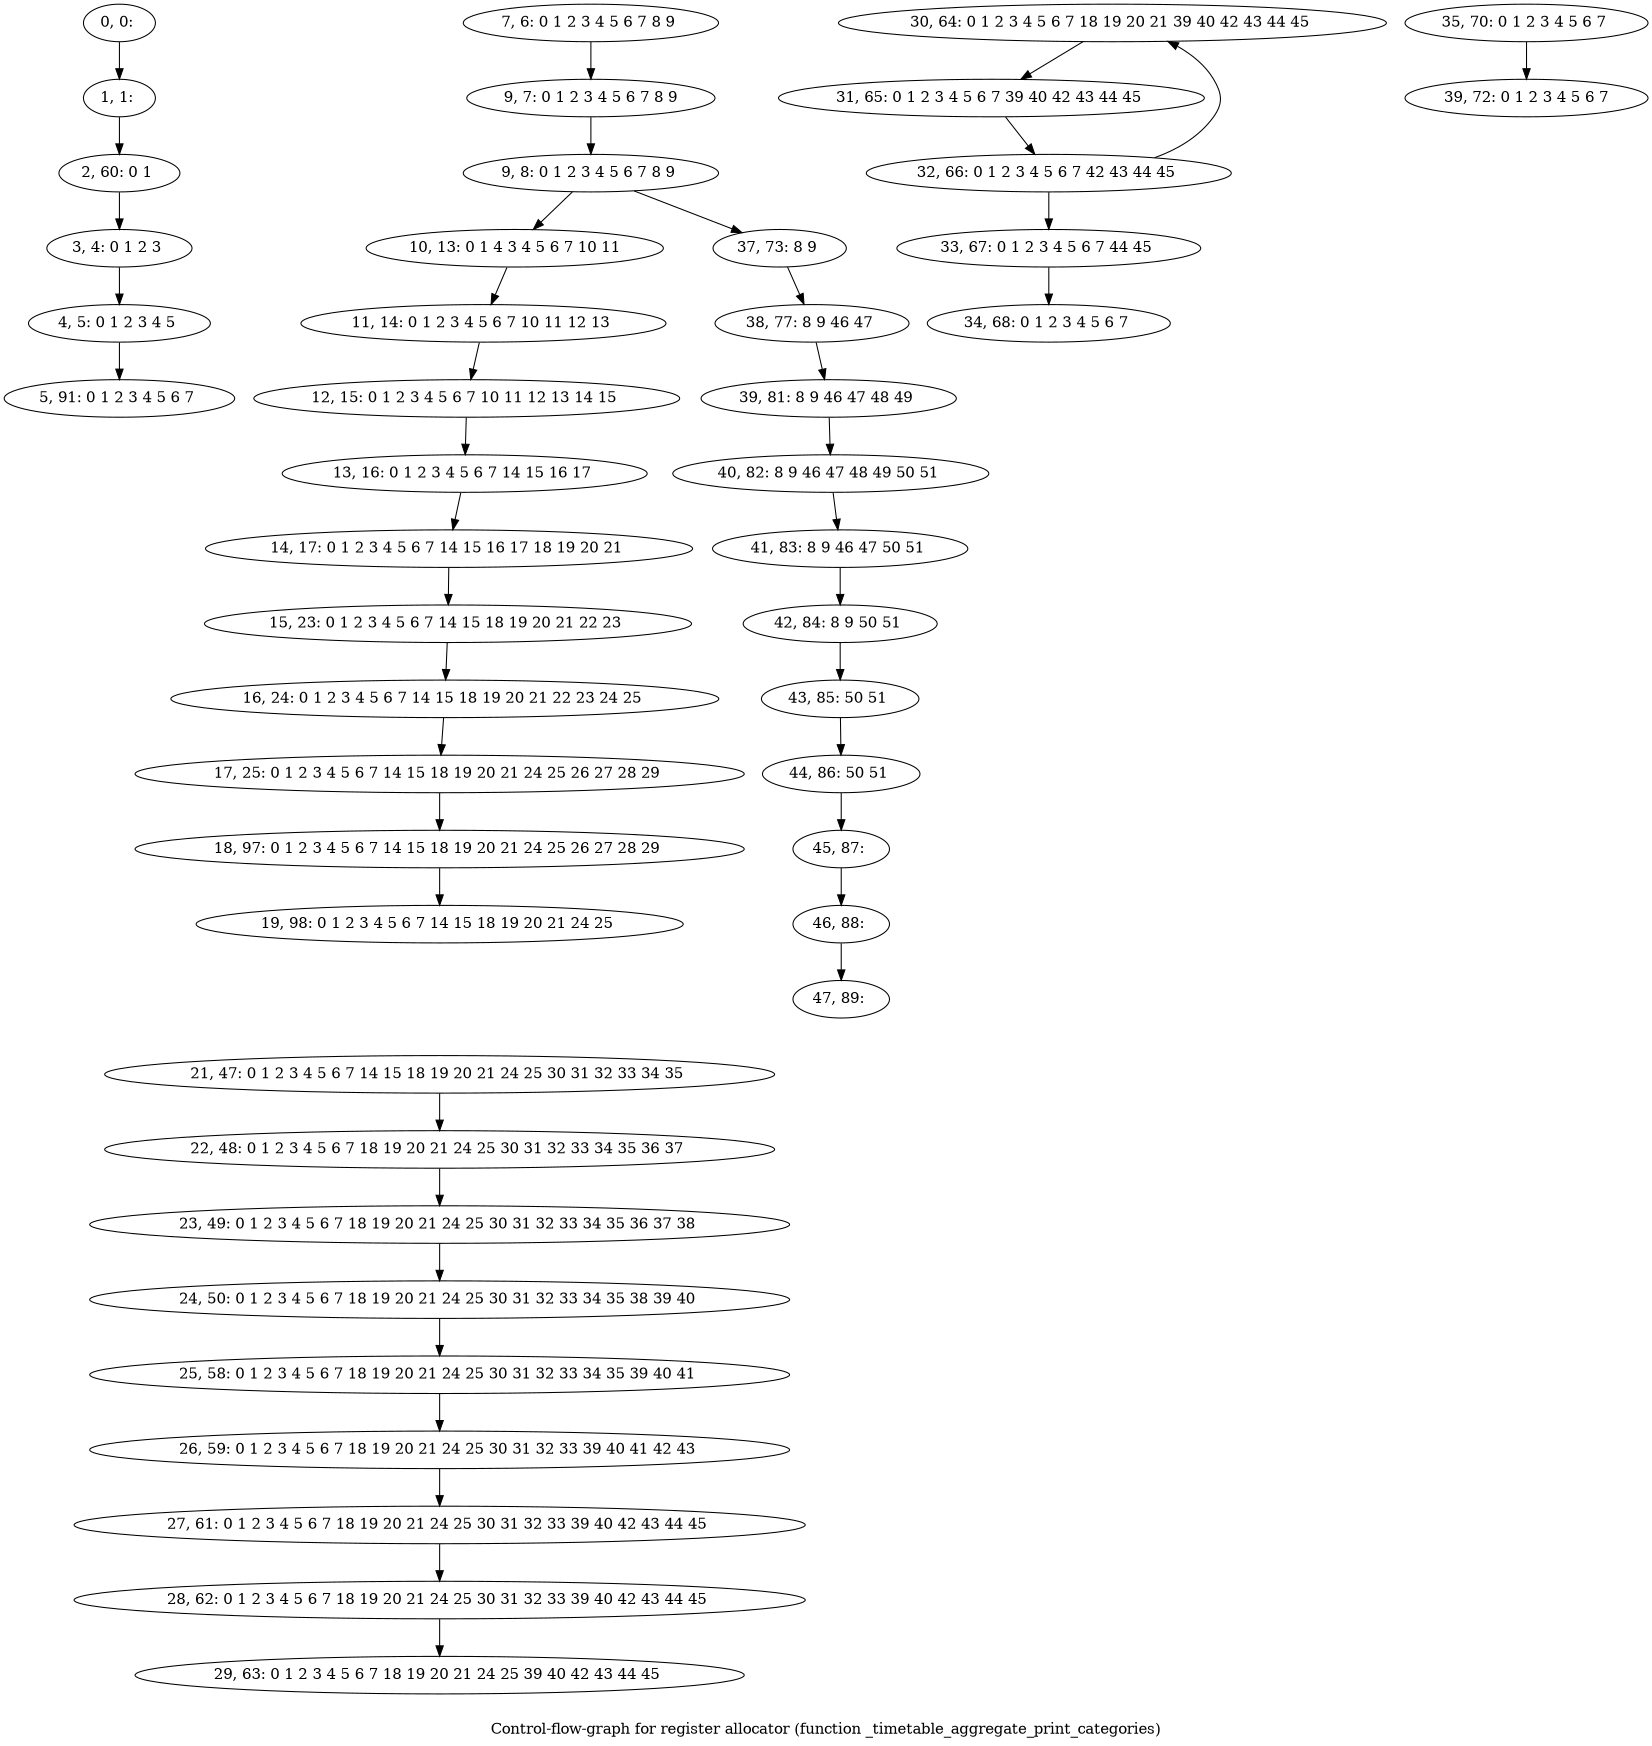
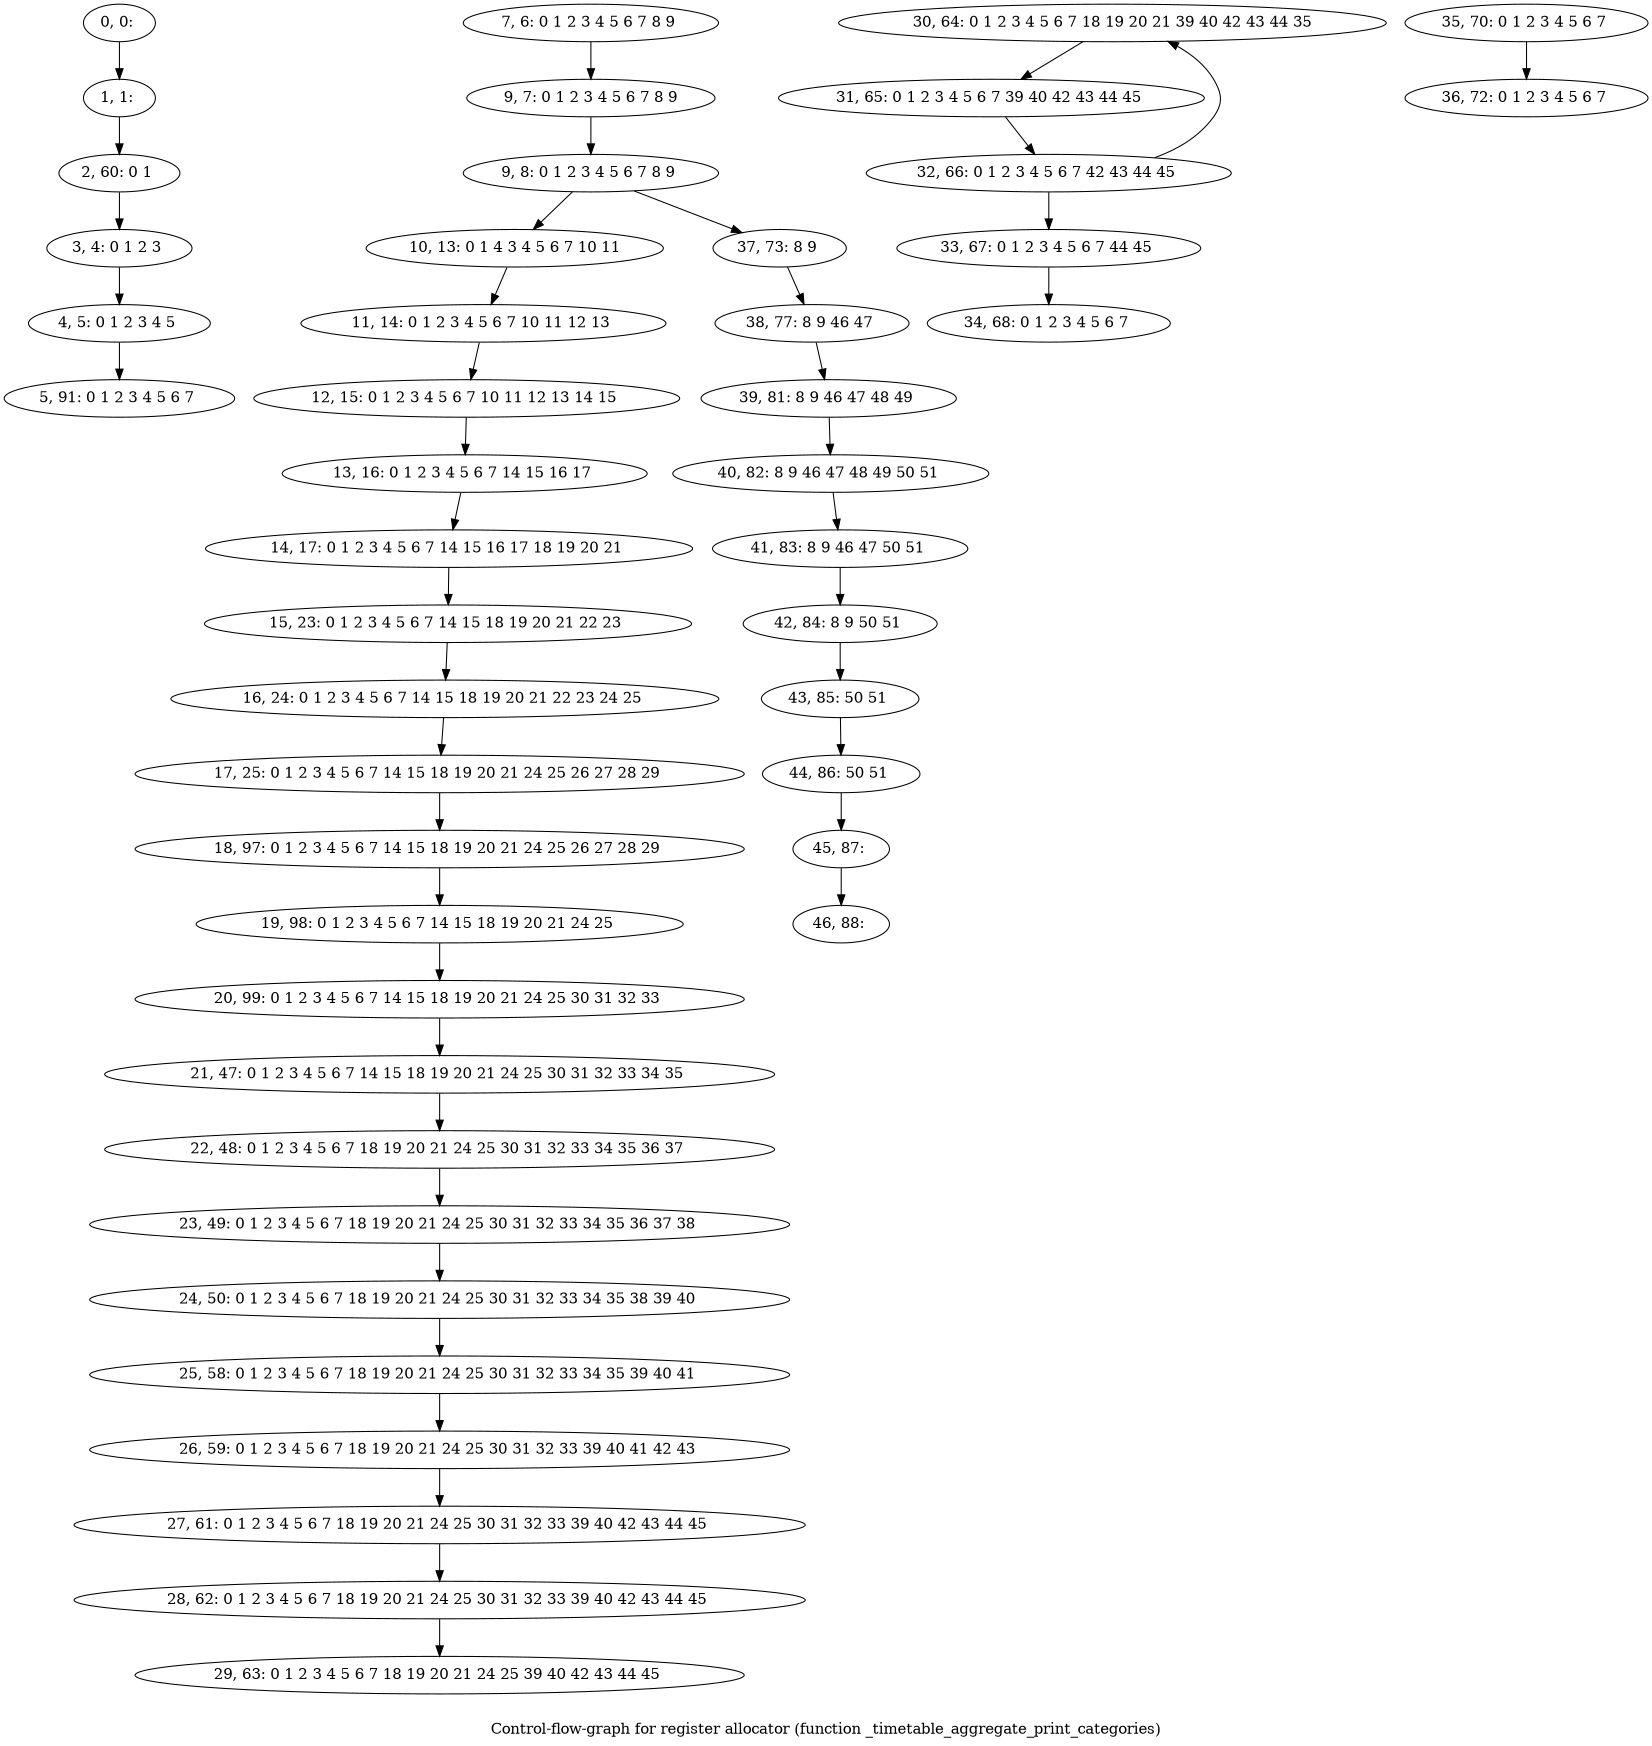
node "30, 64: 0 1 2 3 4 5 6 7 18 19 20 21 39 40 42 43 44 45": label "30, 64: 0 1 2 3 4 5 6 7 18 19 20 21 39 40 42 43 44 45" -> "30, 64: 0 1 2 3 4 5 6 7 18 19 20 21 39 40 42 43 44 35"
node "39, 72: 0 1 2 3 4 5 6 7": label "39, 72: 0 1 2 3 4 5 6 7" -> "36, 72: 0 1 2 3 4 5 6 7"
node "20, 99: 0 1 2 3 4 5 6 7 14 15 18 19 20 21 24 25 30 31 32 33": added
node "47, 89:": removed
